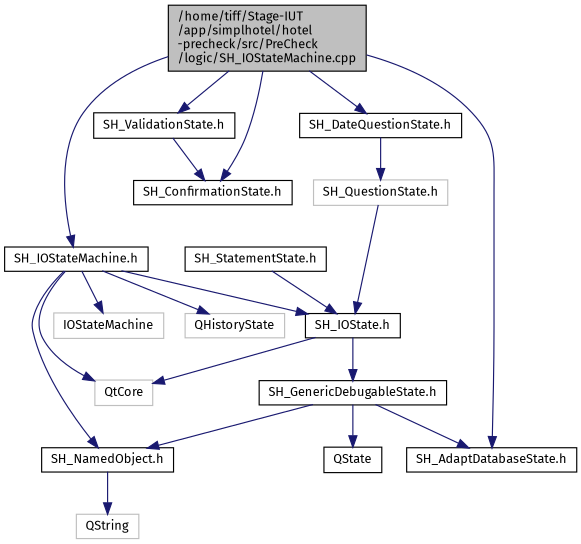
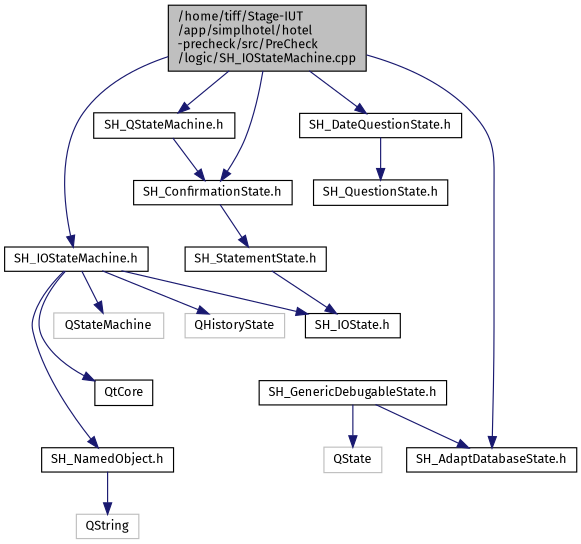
node "SH_ValidationState.h": label "SH_ValidationState.h" -> "SH_QStateMachine.h"
node "SH_QuestionState.h": color grey75 -> black
edge "SH_ConfirmationState.h" -> "SH_StatementState.h": added
edge "SH_QuestionState.h" -> "SH_IOState.h": removed
node "IOStateMachine": label "IOStateMachine" -> "QStateMachine"
edge "SH_IOState.h" -> "SH_GenericDebugableState.h": removed
edge "SH_IOState.h" -> "QtCore": removed
node "QtCore": color grey75 -> black
edge "SH_GenericDebugableState.h" -> "SH_NamedObject.h": removed
node "QState": color black -> grey75
